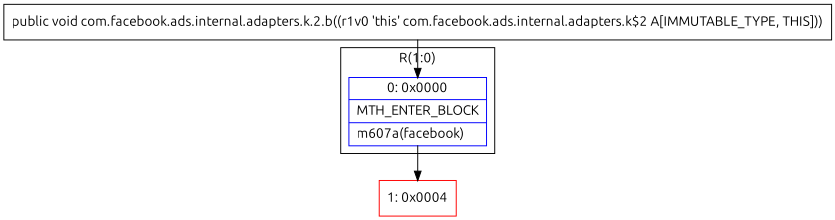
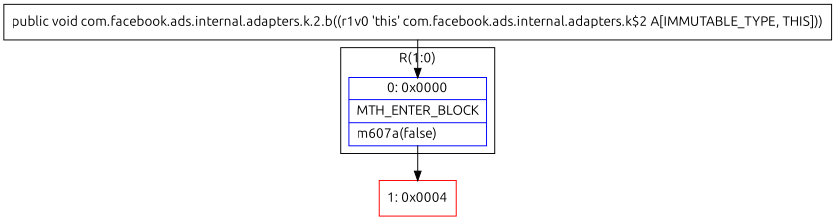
node "0: 0x0000": text "m607a(facebook)" -> "m607a(false)"
